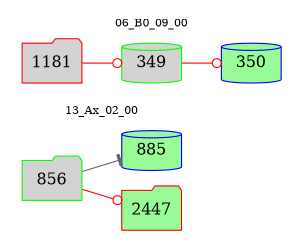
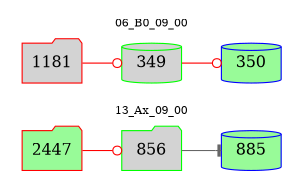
cluster "13_Ax_02_00": label "13_Ax_02_00" -> "13_Ax_09_00"
edge "856" -> "2447": reversed
